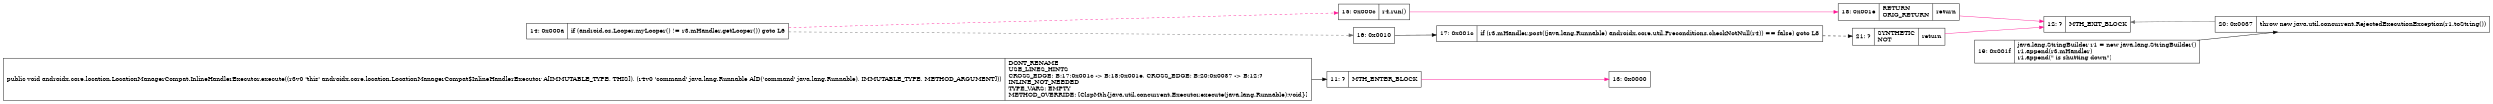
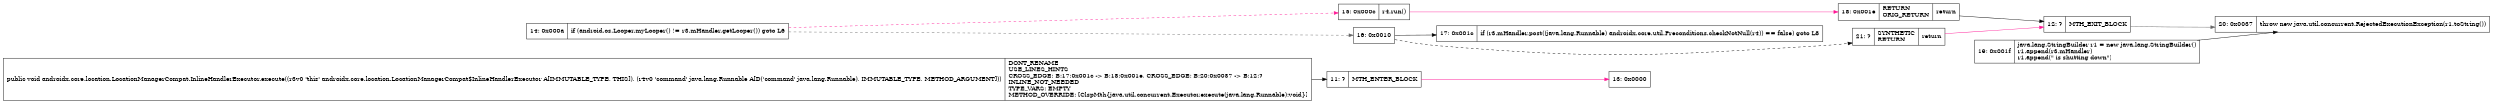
edge "18: 0x001e" -> "12: ?": color deeppink -> black
edge "20: 0x0037" -> "12: ?": reversed
edge "17: 0x001c" -> "21: ?": now "16: 0x0010" -> "21: ?"
node "21: ?": text "NOT" -> "RETURN"
